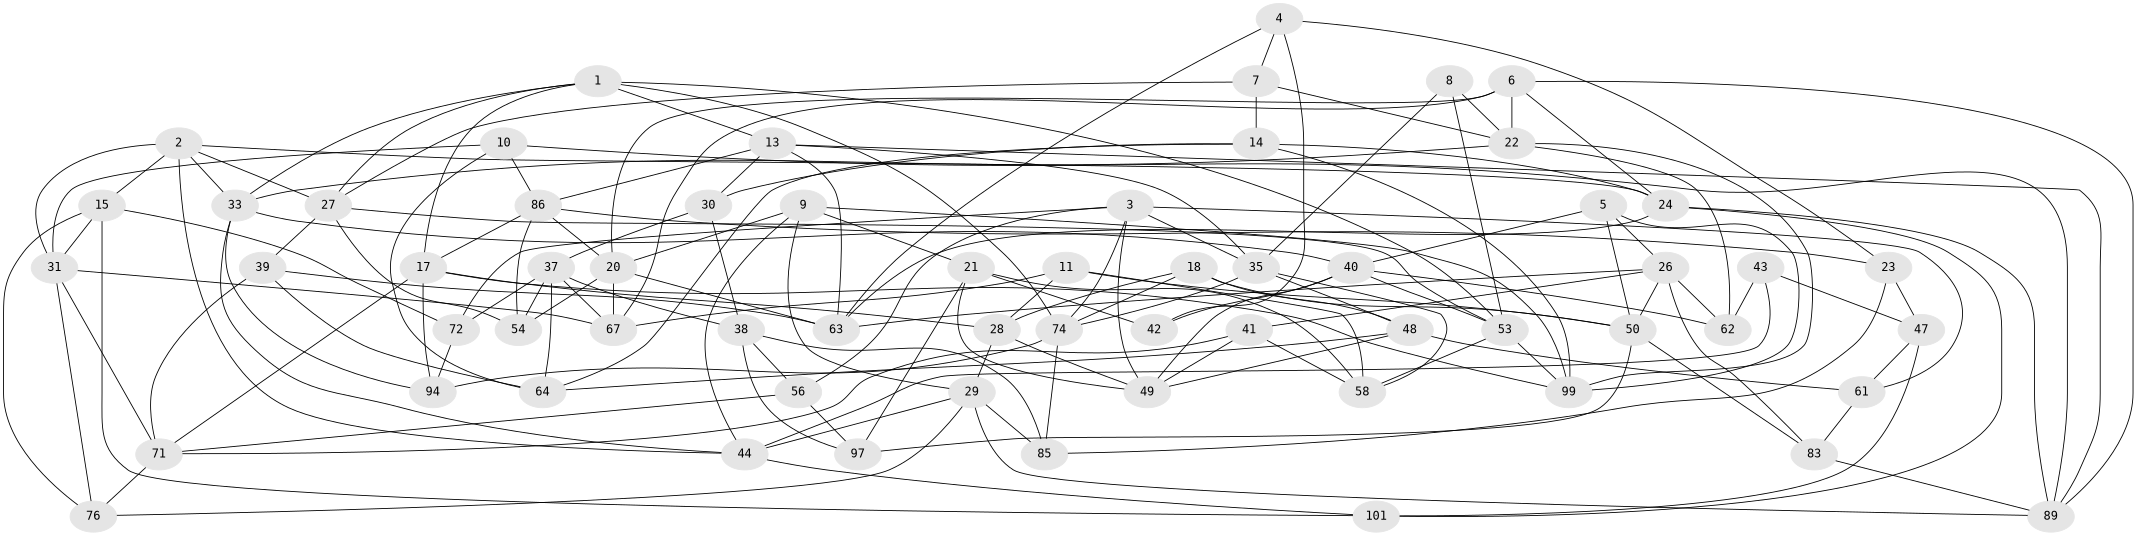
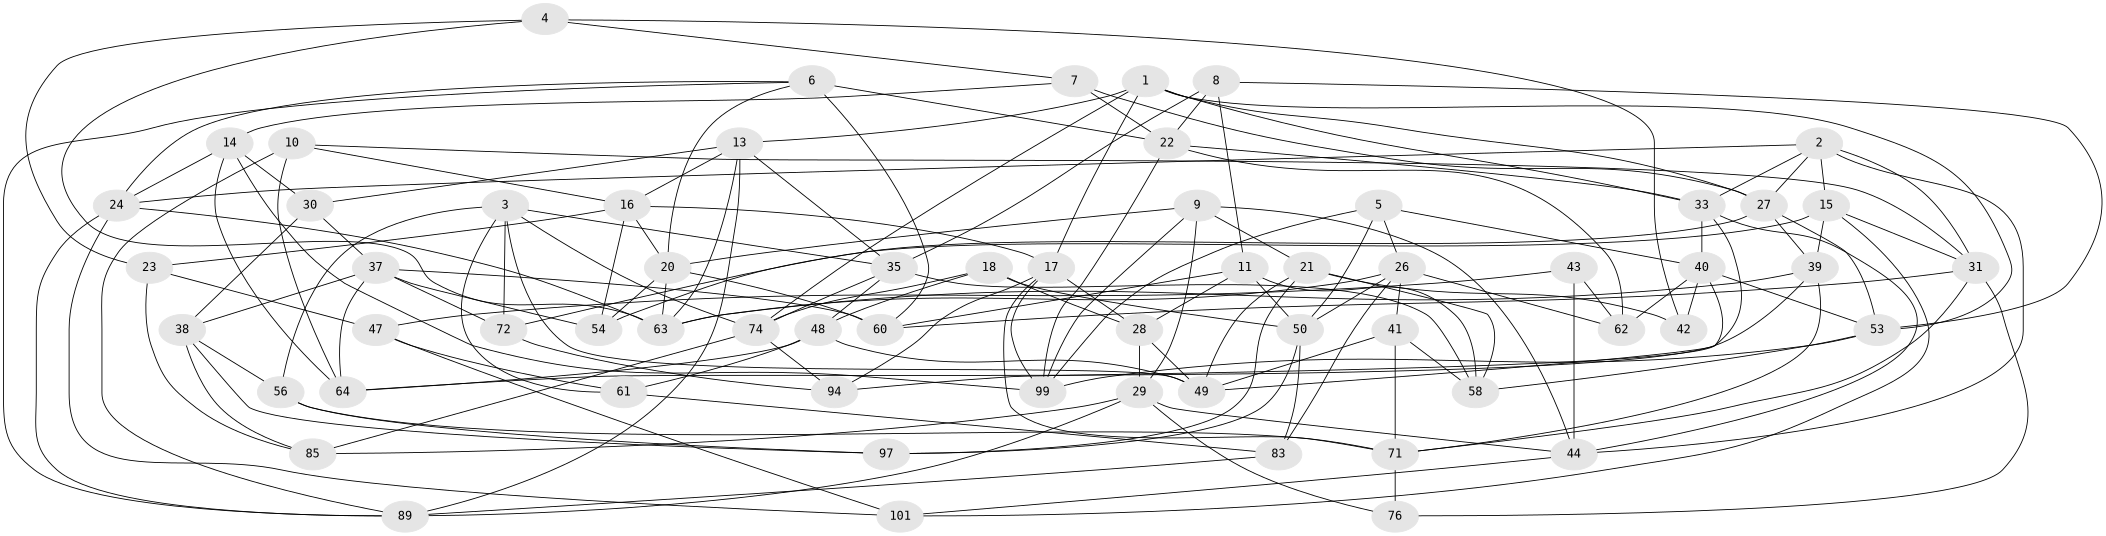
edge "8" -- "11": added
node "86": label "86" -> "16"
node "67": label "67" -> "60"
edge "15" -- "76": now "15" -- "39"
